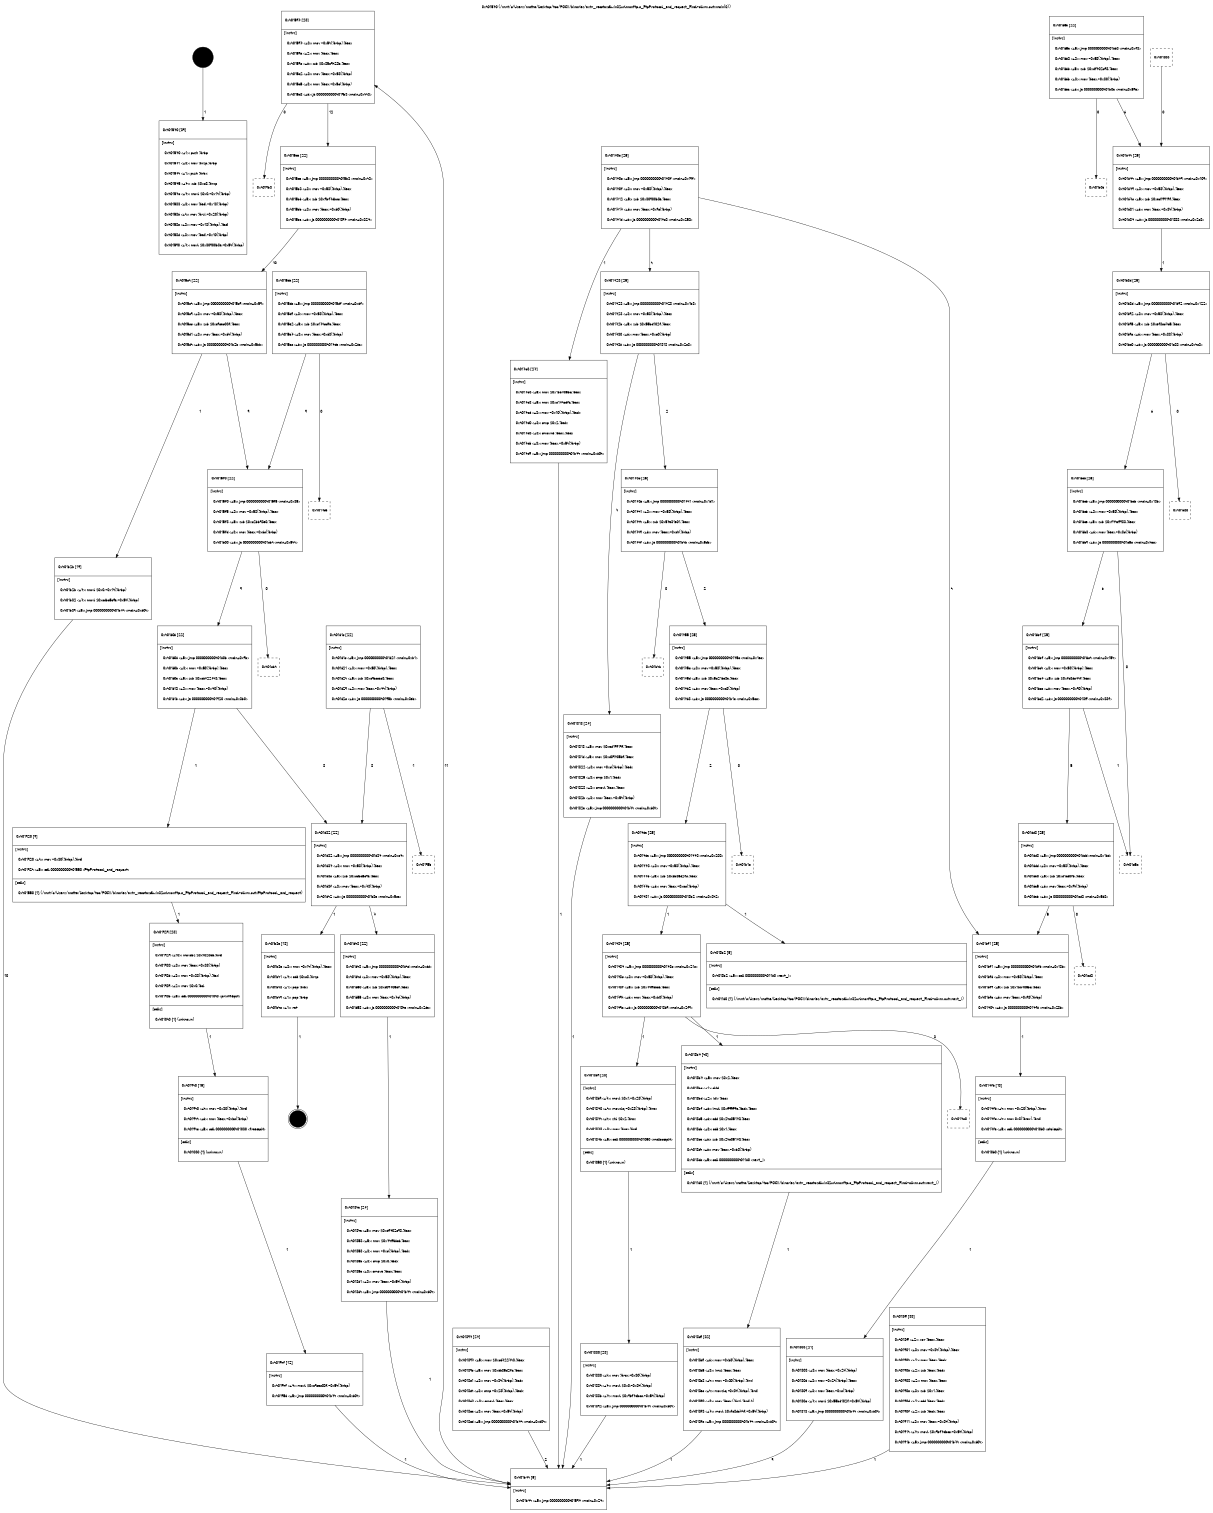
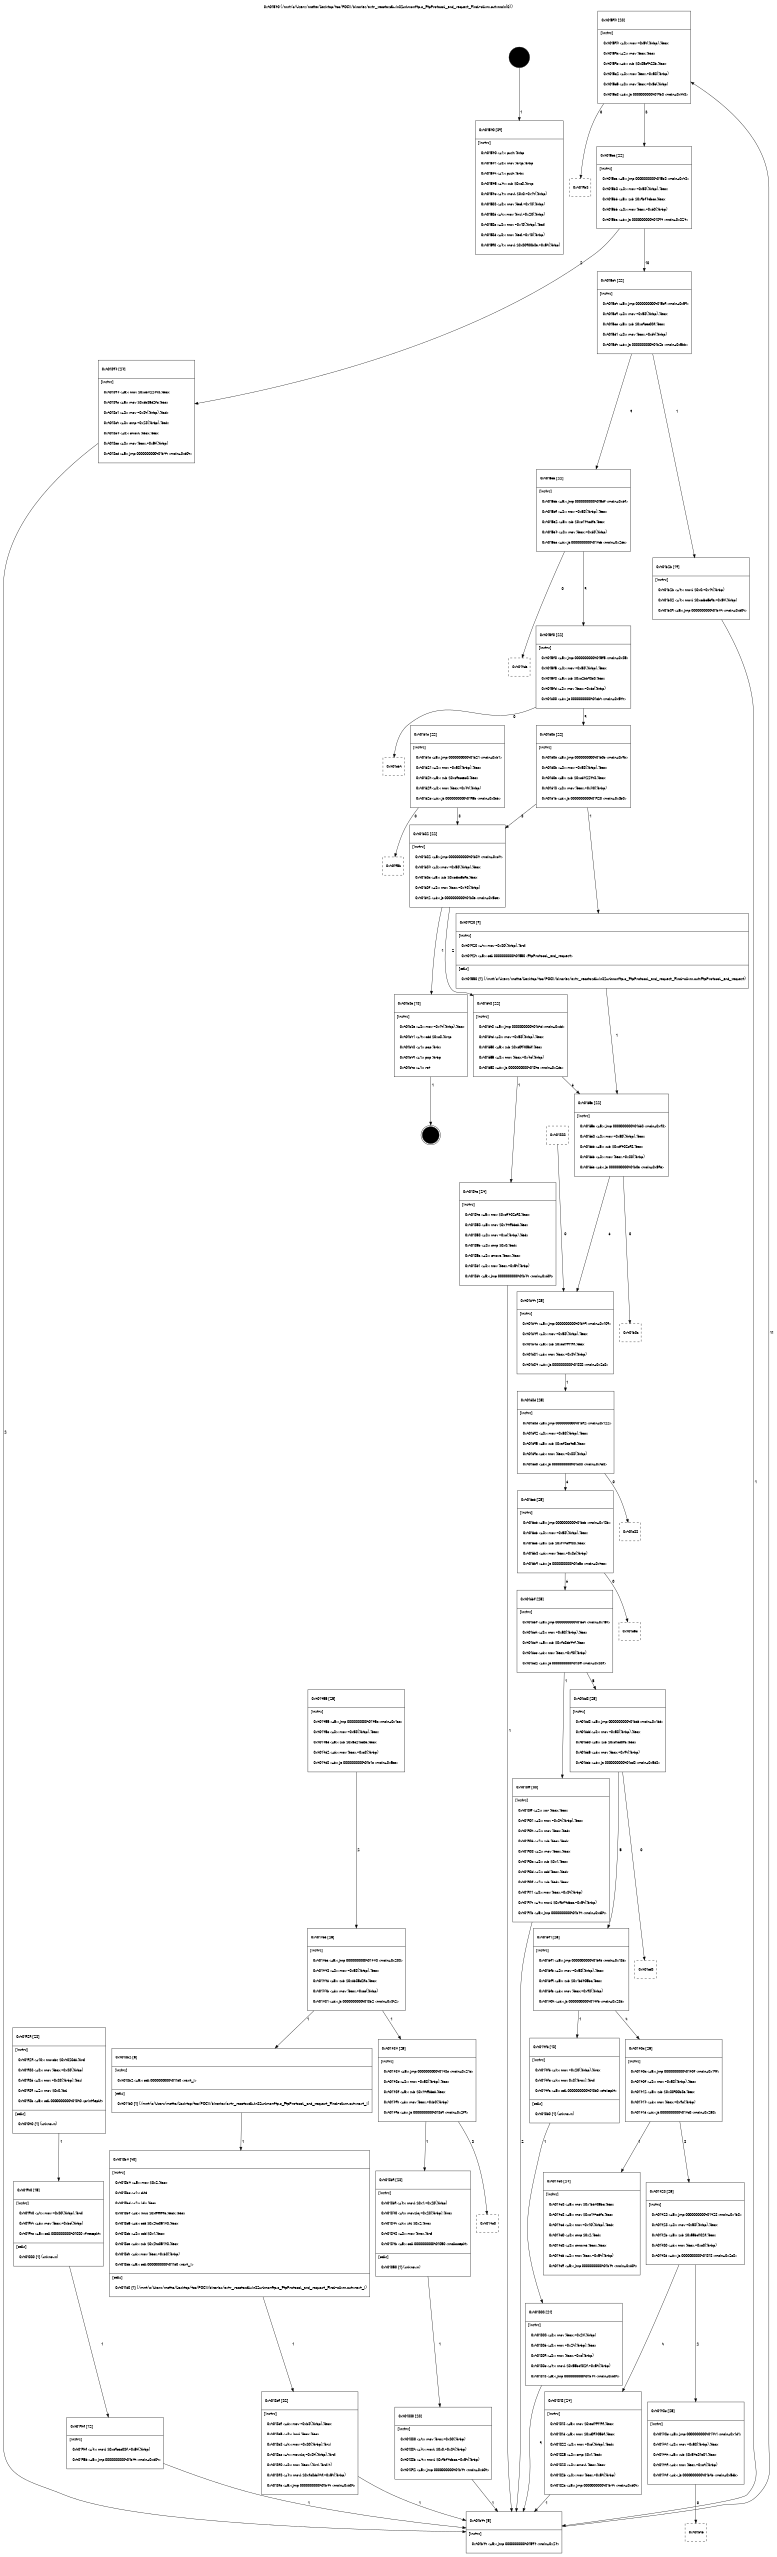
edge "0x401597 [23]" -> "0x4015ae [22]": label " 12" -> " 3"
edge "0x40170a [25]" -> "0x401723 [25]": label " 4" -> " 3"
edge "0x4015ae [22]" -> "0x401897 [27]": added, label "2"
edge "0x4015c4 [22]" -> "0x4015f0 [22]": now "0x4015c4 [22]" -> "0x4015da [22]"
edge "0x40170a [25]" -> "0x4016f1 [25]": reversed
edge "0x40173c [25]" -> "0x401755 [25]": removed, label "2"
edge "0x40161c [22]" -> "0x40195b": label " 1" -> " 0"
edge "0x4016bf [25]" -> "0x401a5a": now "0x4016bf [25]" -> "0x4018ff [33]"
node "0x401b1a": removed
edge "0x401920 [9]" -> "0x401929 [23]": now "0x401920 [9]" -> "0x40165e [22]"
edge "0x401632 [22]" -> "0x401648 [22]": label " 7" -> " 2"
edge "0x4017c3 [27]" -> "0x401b74 [5]": removed, label "1"
edge "0x401b2b [19]" -> "0x401b74 [5]": label " 10" -> " 1"
edge "0x401787 [25]" -> "0x4018b7 [40]": now "0x4018b2 [5]" -> "0x4018b7 [40]"
edge "0x401648 [22]" -> "0x40165e [22]": added, label "6"
edge "0x4018ff [33]" -> "0x401b74 [5]": label " 1" -> " 2"
